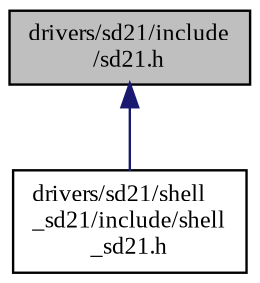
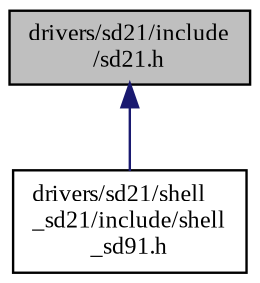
node "drivers/sd21/shell _sd21/include/shell _sd21.h": label "drivers/sd21/shell _sd21/include/shell _sd21.h" -> "drivers/sd21/shell _sd21/include/shell _sd91.h"
